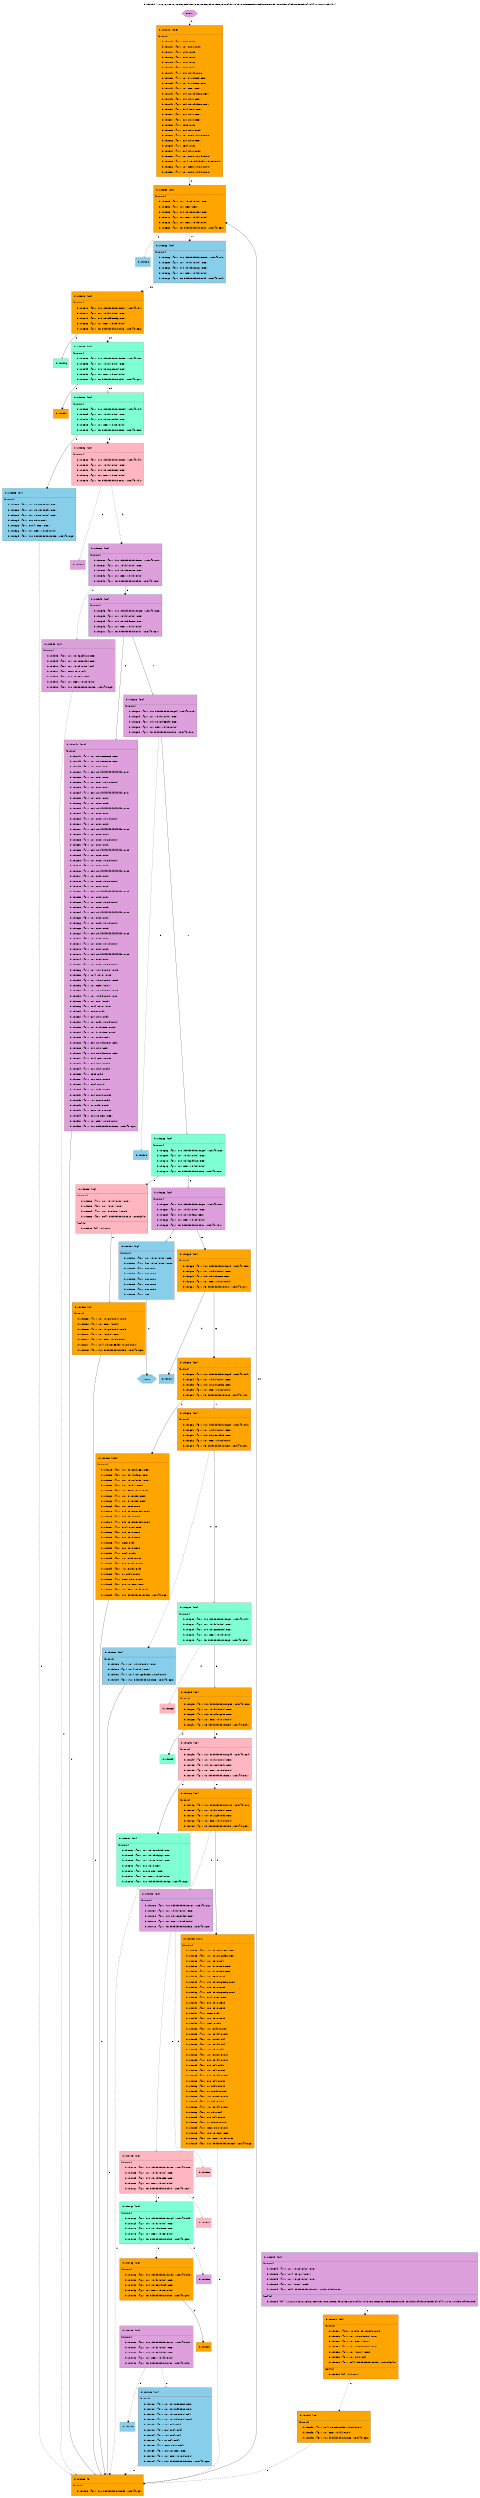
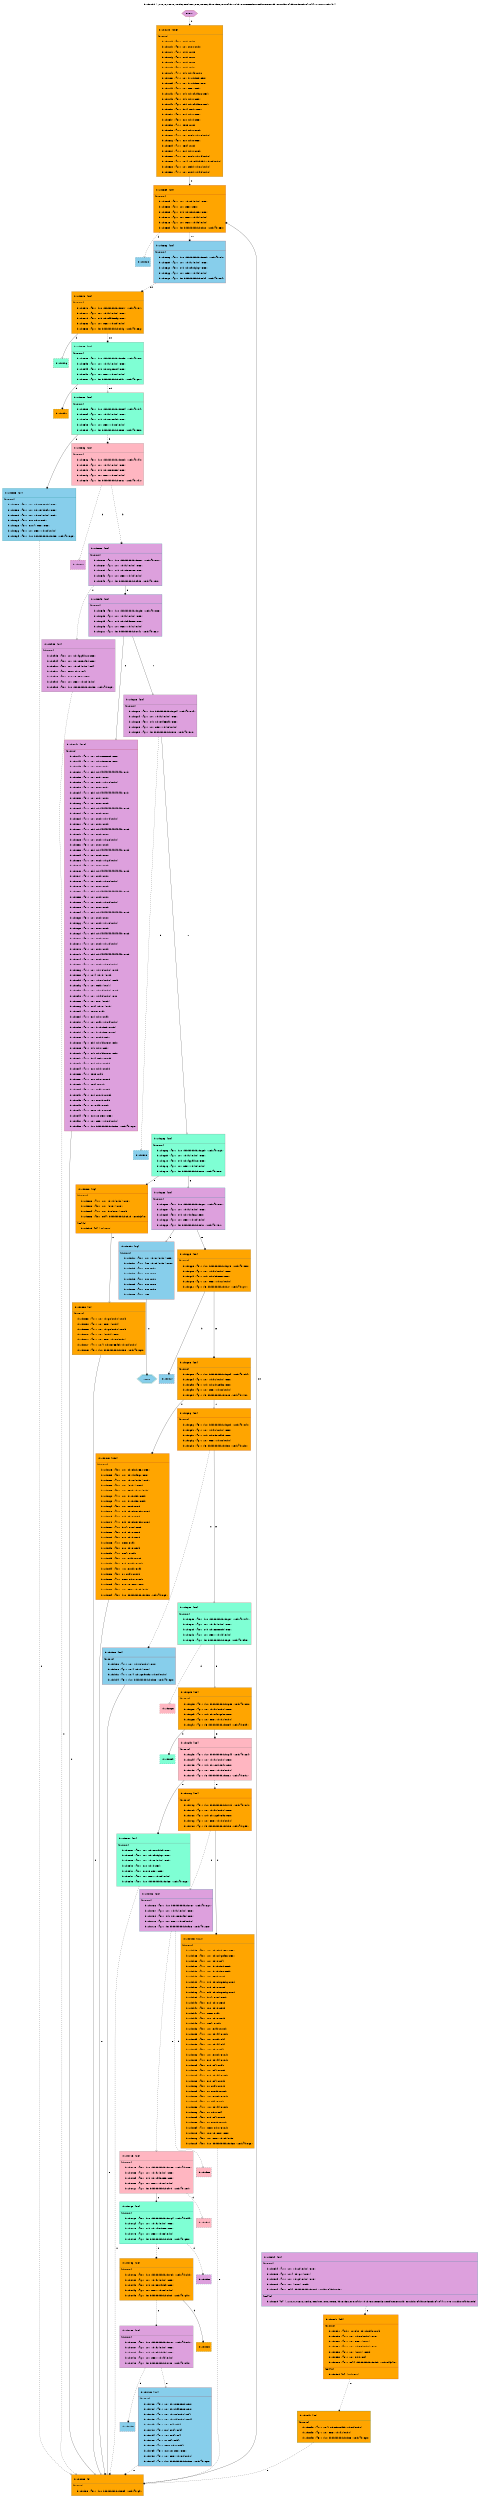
node "0x401a28 [16]": fillcolor lightpink -> orange
edge "0x401786 [28]" -> "0x4017a2 [28]": added, label "1"
